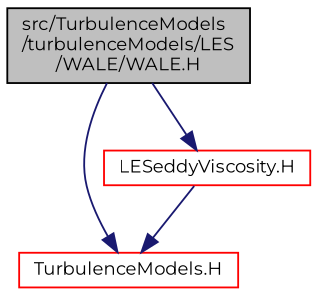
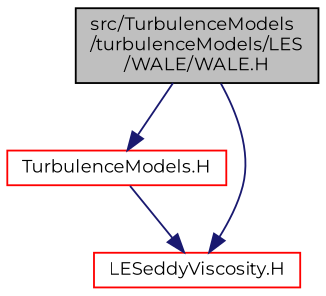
edge "LESeddyViscosity.H" -> "TurbulenceModels.H": reversed
